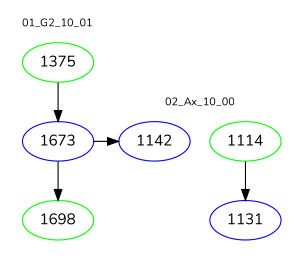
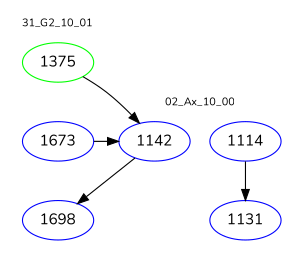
cluster "01_G2_10_01": label "01_G2_10_01" -> "31_G2_10_01"
edge "1375" -> "1673": now "1375" -> "1142"
node "1114": color green -> blue
edge "1673" -> "1698": now "1142" -> "1698"
node "1698": color green -> blue
